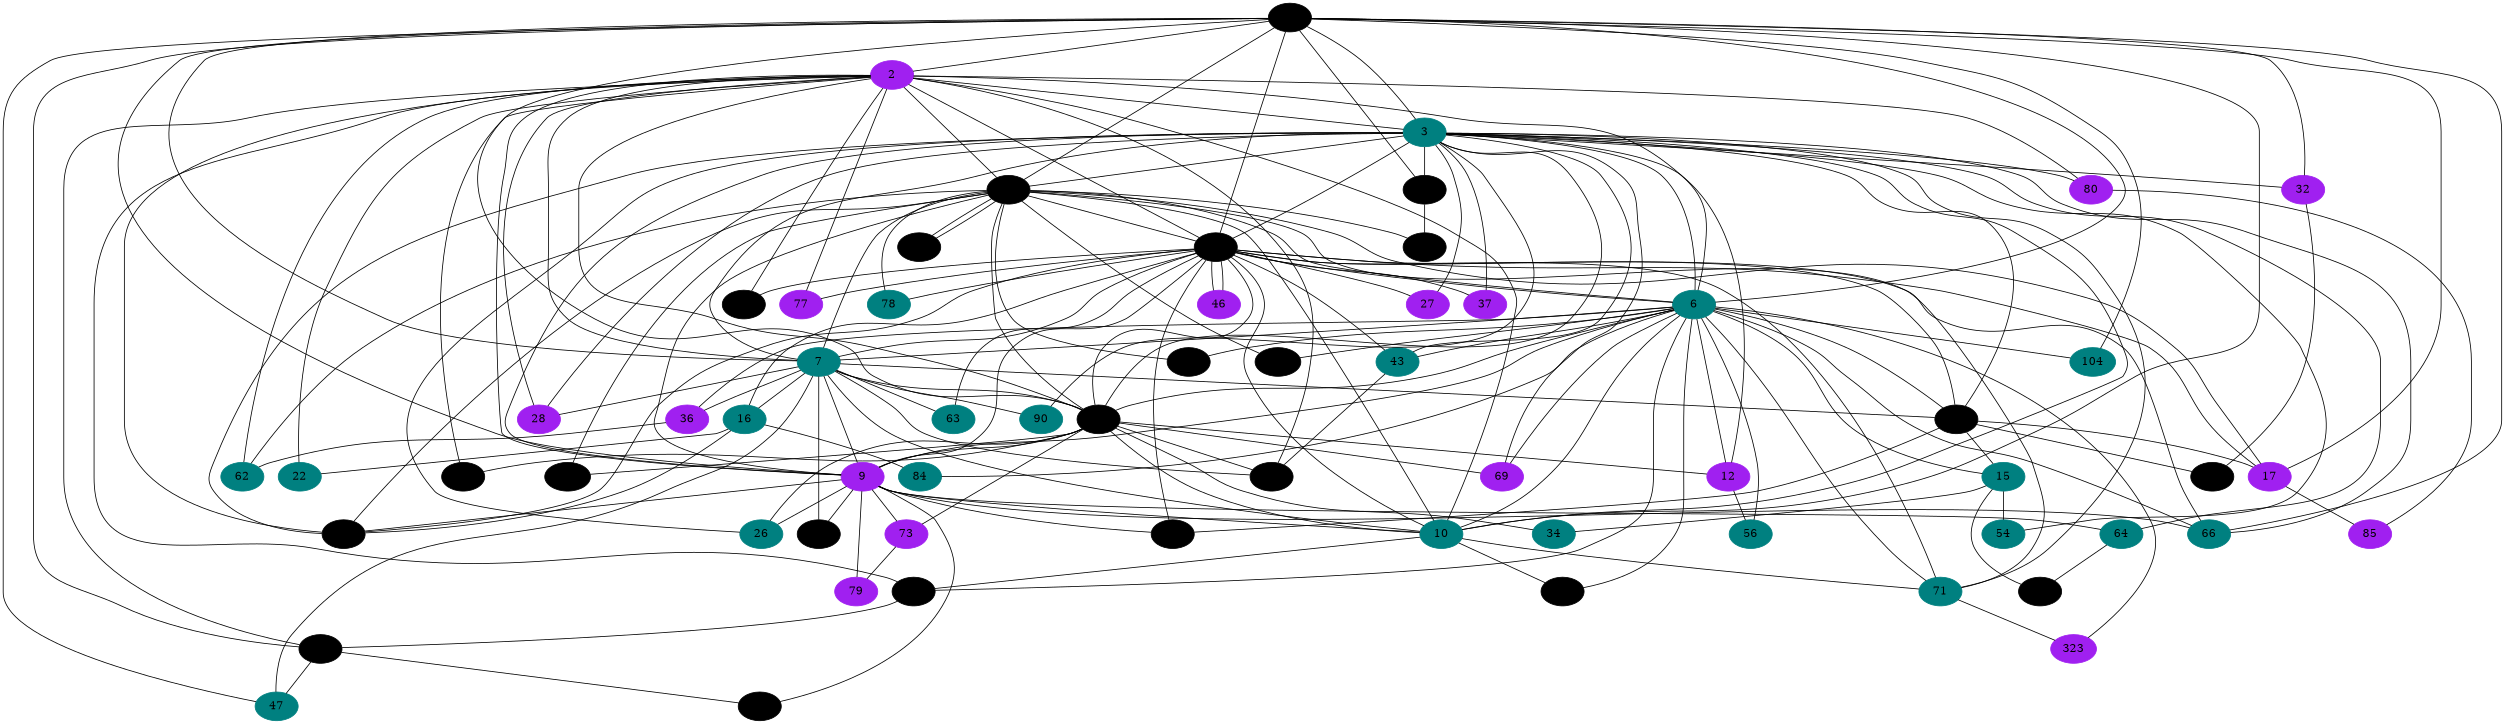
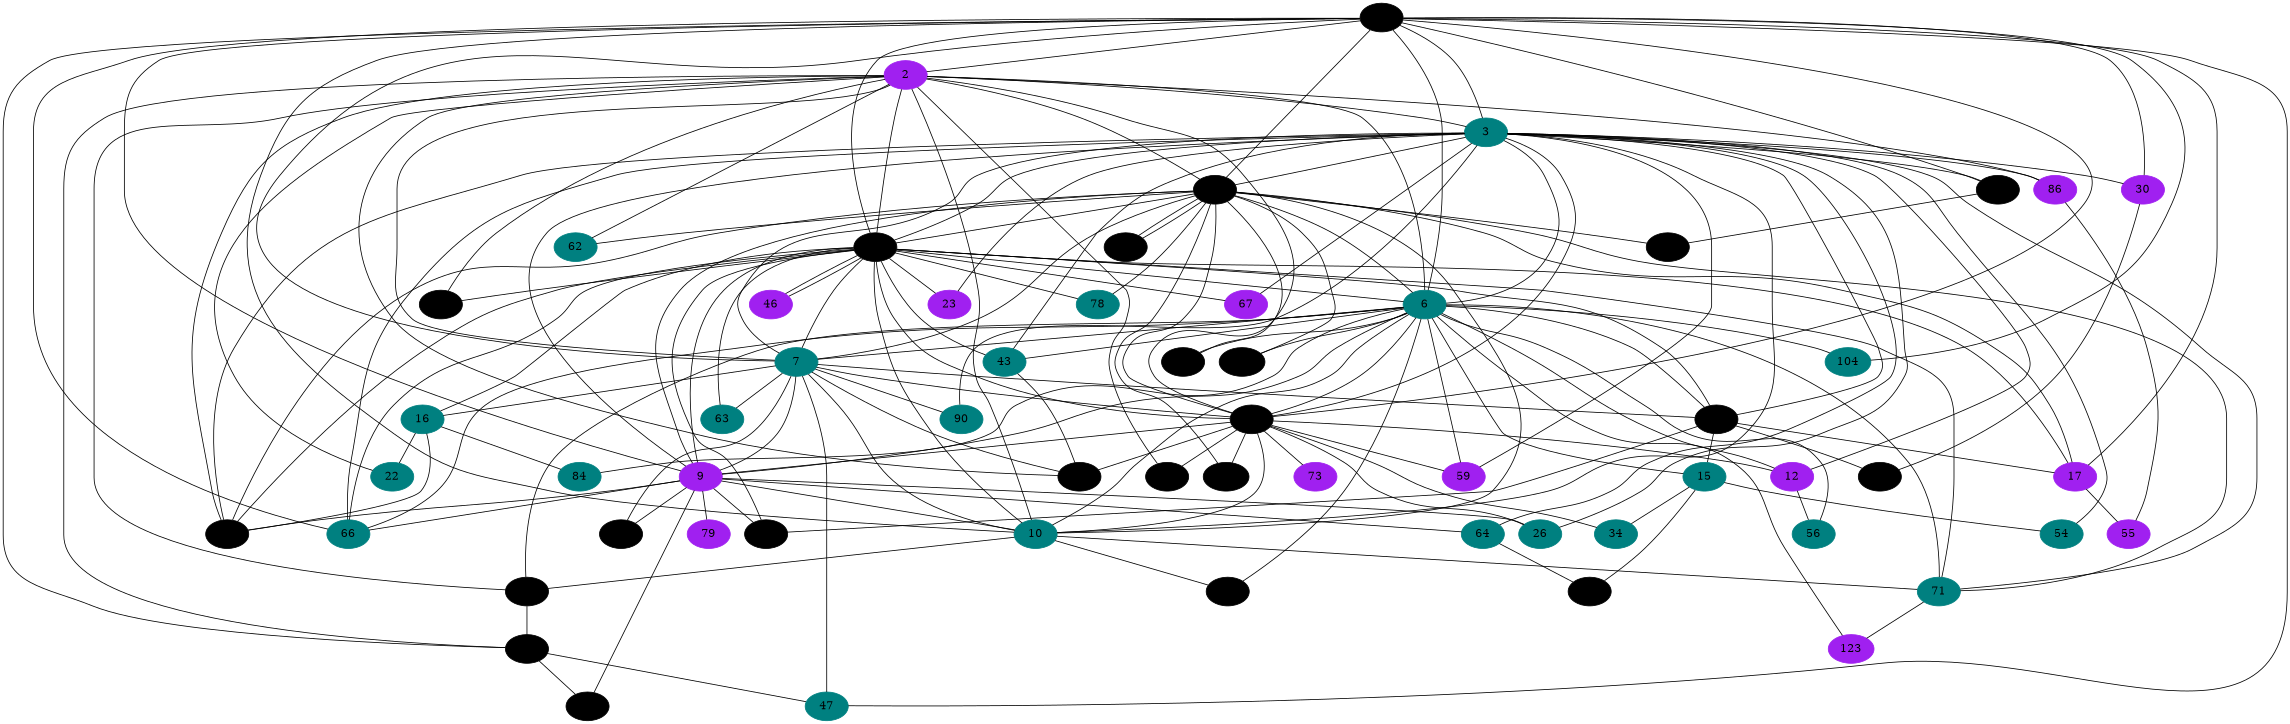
node "80": label "80" -> "86"
node "32": label "32" -> "30"
edge "2" -- "9": removed
node "77": removed
node "27": label "27" -> "23"
node "37": label "37" -> "67"
node "28": removed
node "36": removed
node "69": label "69" -> "59"
edge "9" -- "73": removed
node "85": label "85" -> "55"
edge "73" -- "79": removed
node "323": label "323" -> "123"
